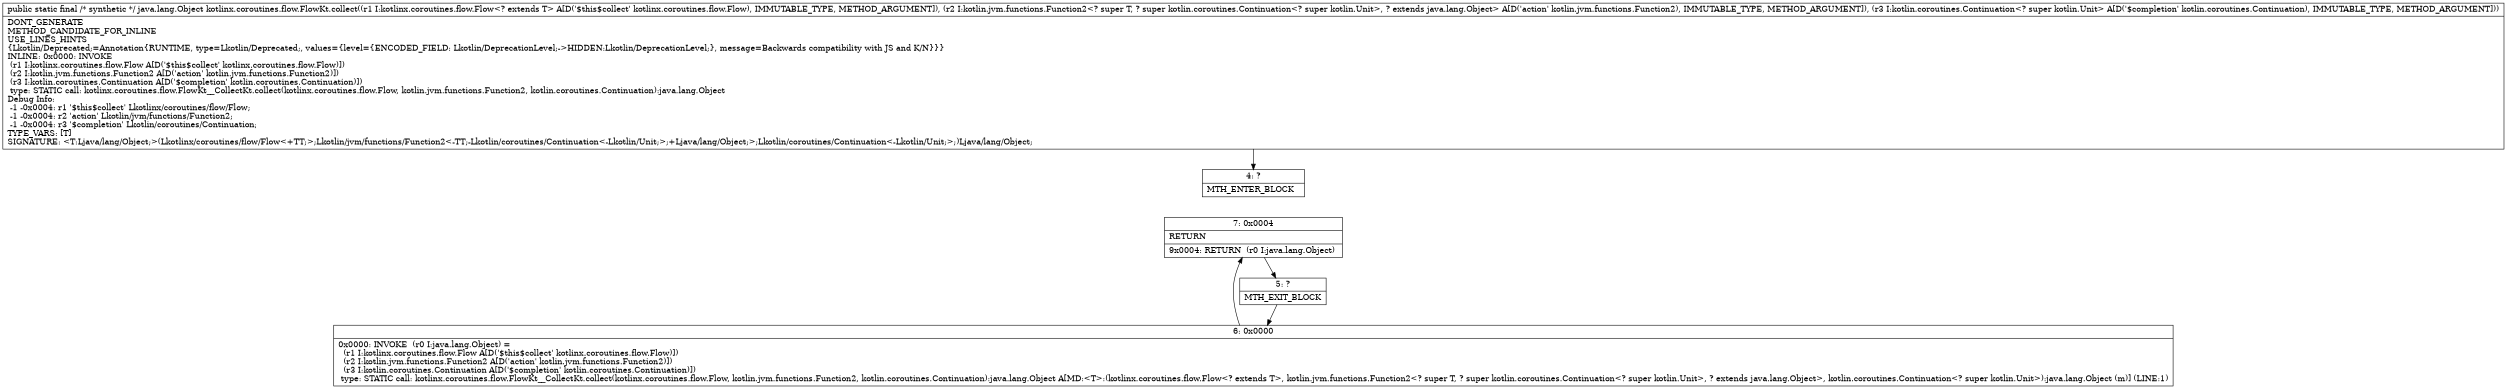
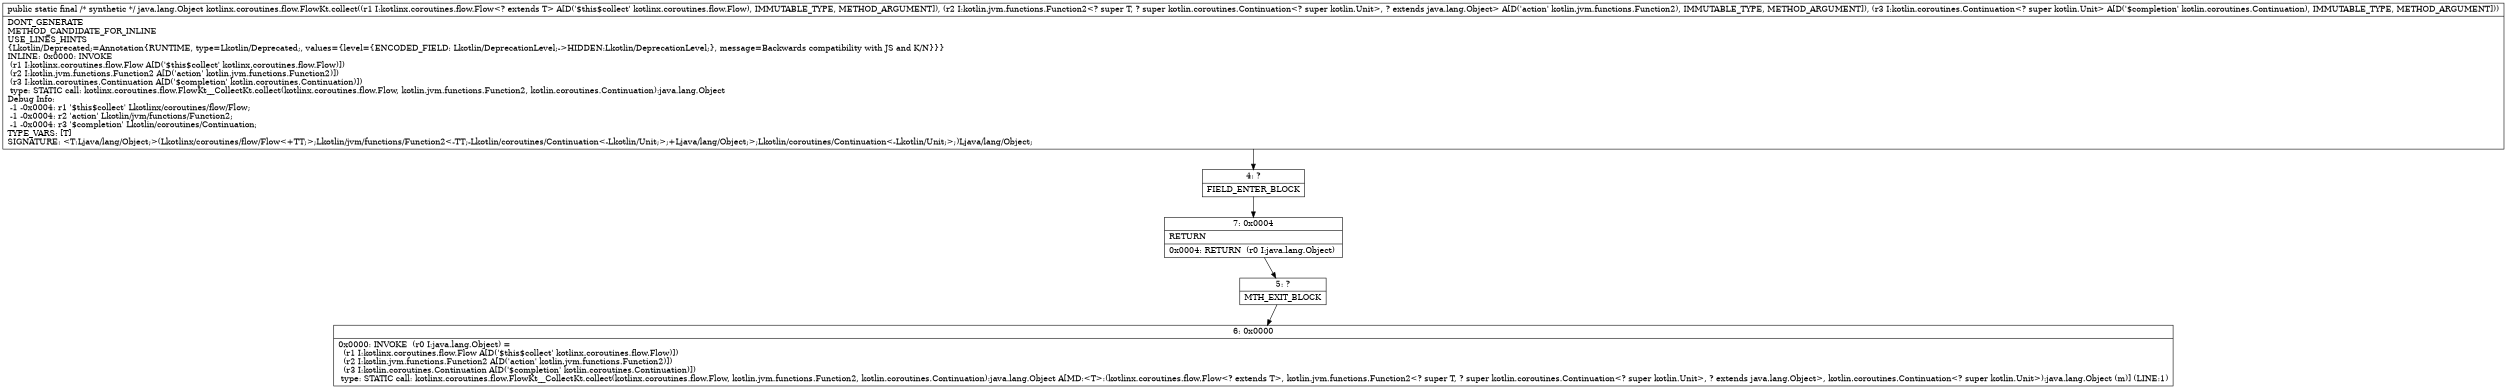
node "4: ?": text "MTH_ENTER_BLOCK" -> "FIELD_ENTER_BLOCK"
node "7: 0x0004": text "9x0004: RETURN  (r0 I:java.lang.Object)" -> "0x0004: RETURN  (r0 I:java.lang.Object)"
edge "6: 0x0000" -> "7: 0x0004": now "4: ?" -> "7: 0x0004"
